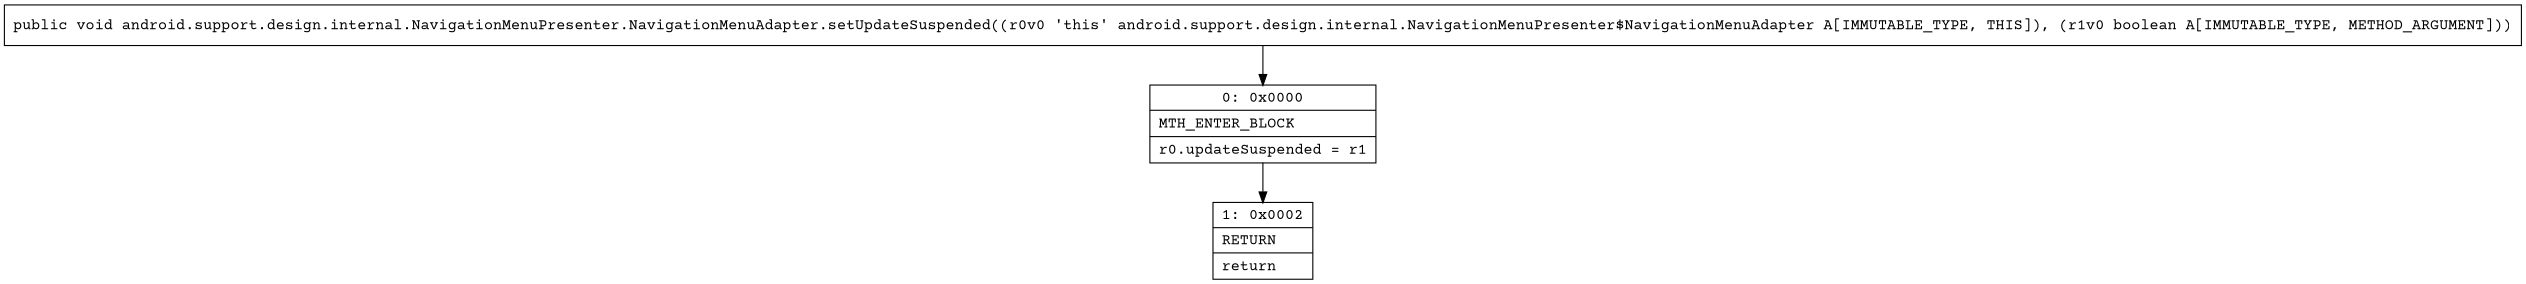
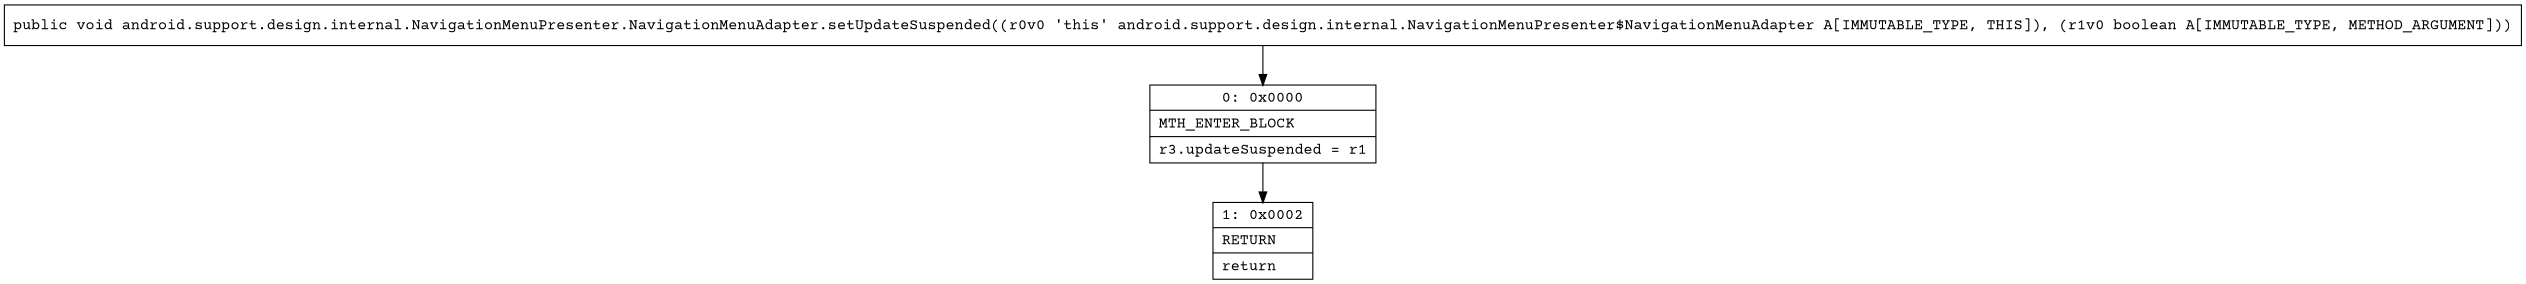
node "0: 0x0000": text "r0.updateSuspended = r1" -> "r3.updateSuspended = r1"
